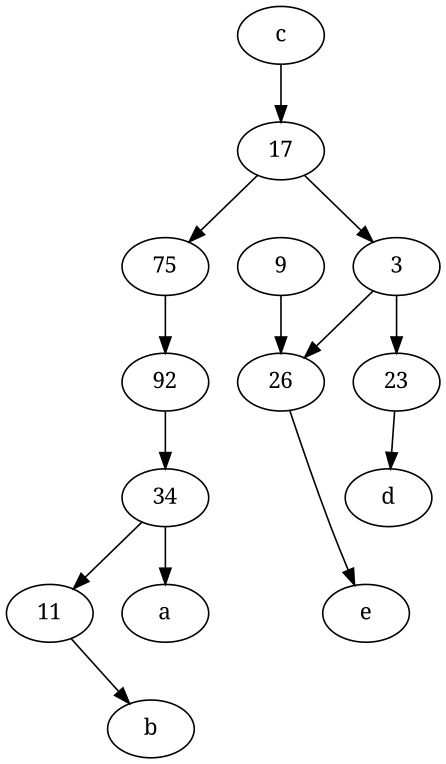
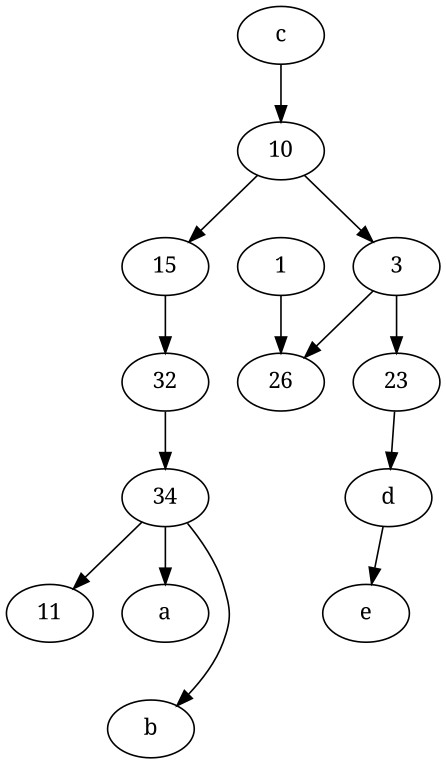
node "17": label "17" -> "10"
node "75": label "75" -> "15"
node "9": label "9" -> "1"
node "92": label "92" -> "32"
edge "26" -> "e": now "d" -> "e"
edge "11" -> "b": now "34" -> "b"
